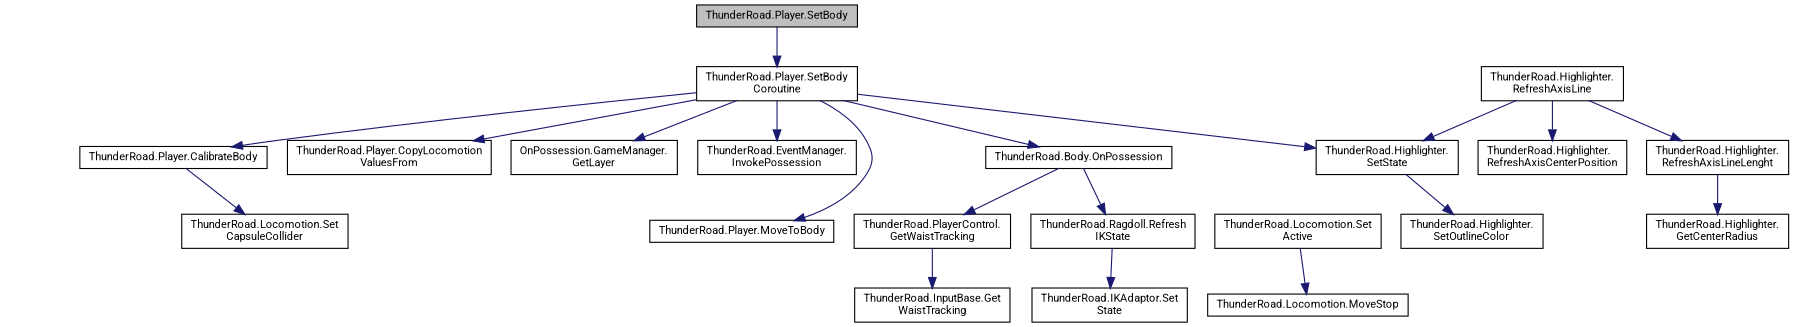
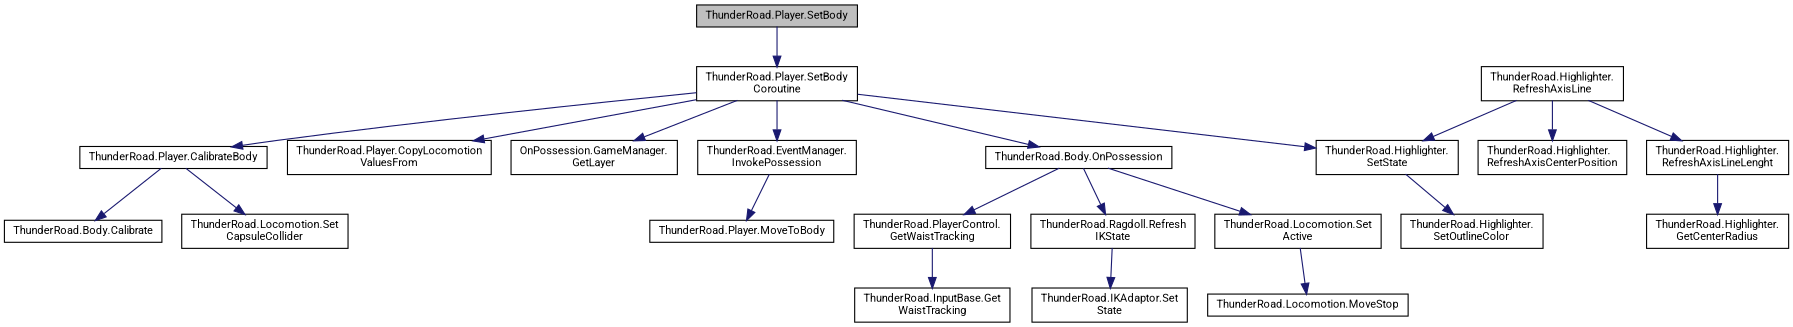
edge "ThunderRoad.Player.SetBody Coroutine" -> "ThunderRoad.Player.MoveToBody": now "ThunderRoad.EventManager. InvokePossession" -> "ThunderRoad.Player.MoveToBody"
edge "ThunderRoad.Body.OnPossession" -> "ThunderRoad.Locomotion.Set Active": added
node "ThunderRoad.Body.Calibrate": added
